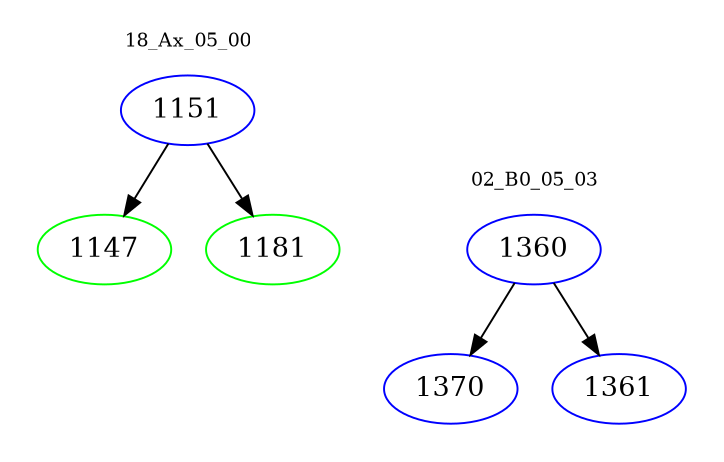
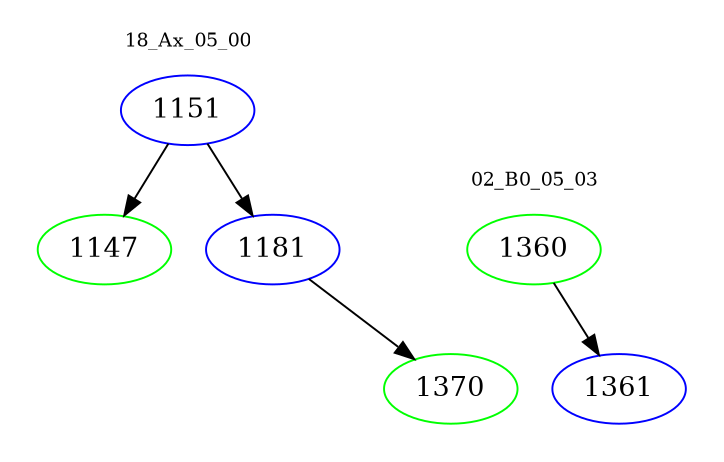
node "1181": color green -> blue
node "1360": color blue -> green
edge "1360" -> "1370": now "1181" -> "1370"
node "1370": color blue -> green
